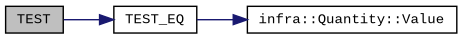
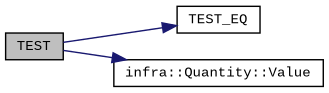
edge "TEST_EQ" -> "infra::Quantity::Value": now "TEST" -> "infra::Quantity::Value"
